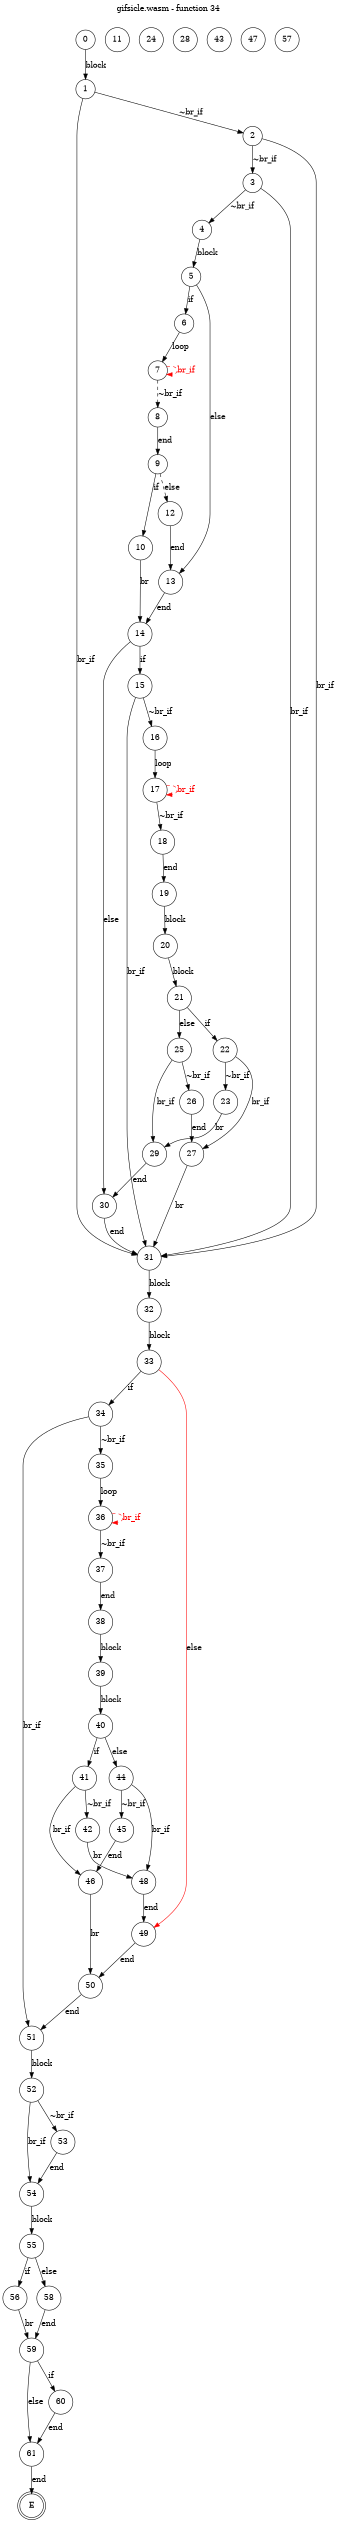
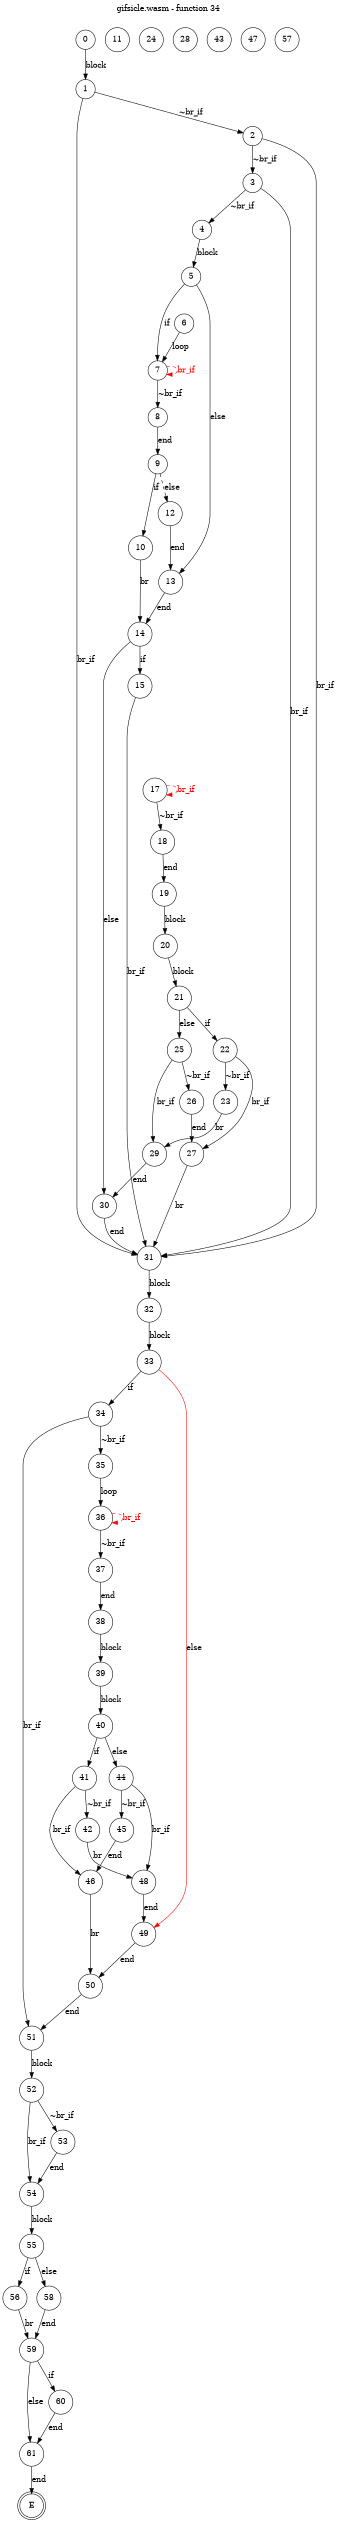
edge "5" -> "6": now "5" -> "7"
edge "7" -> "8": style dashed -> solid
node "16": removed
